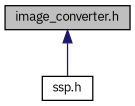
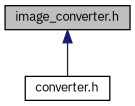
node "ssp.h": label "ssp.h" -> "converter.h"
